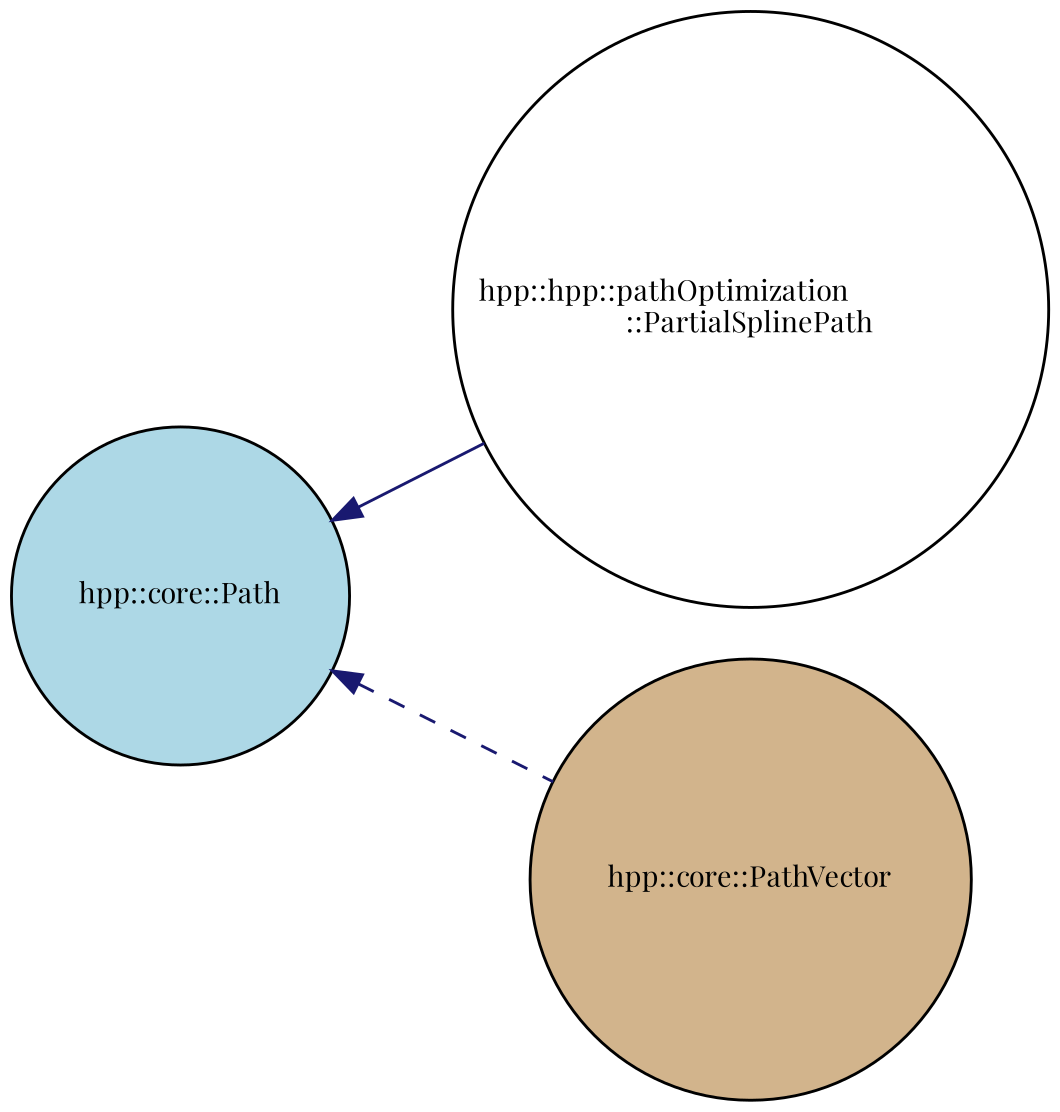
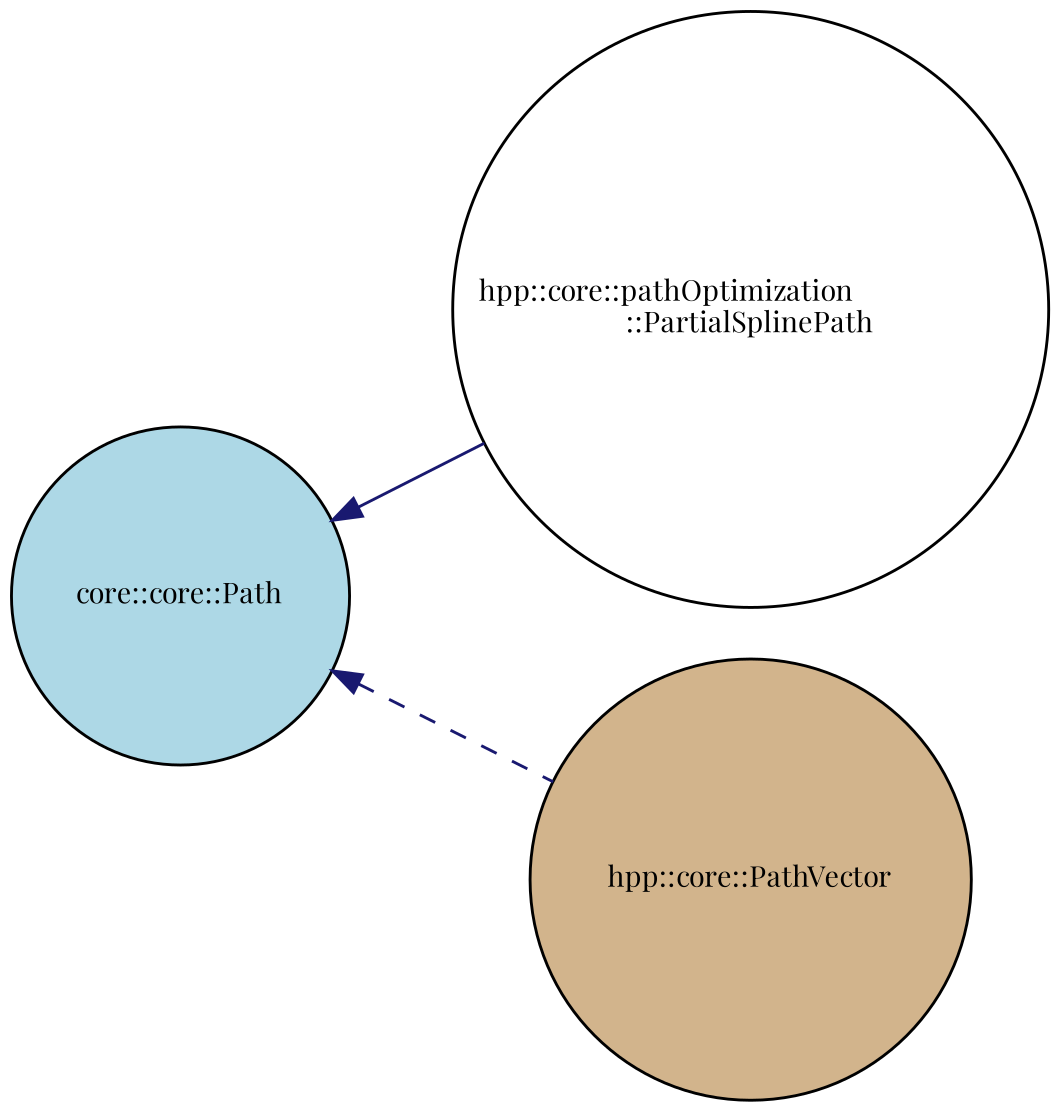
node "hpp::hpp::pathOptimization ::PartialSplinePath": label "hpp::hpp::pathOptimization ::PartialSplinePath" -> "hpp::core::pathOptimization ::PartialSplinePath"
node "hpp::core::Path": label "hpp::core::Path" -> "core::core::Path"
